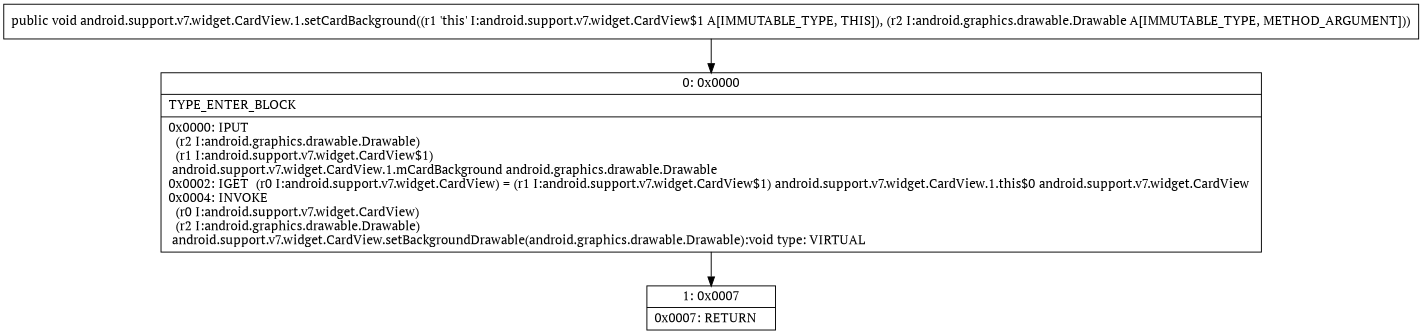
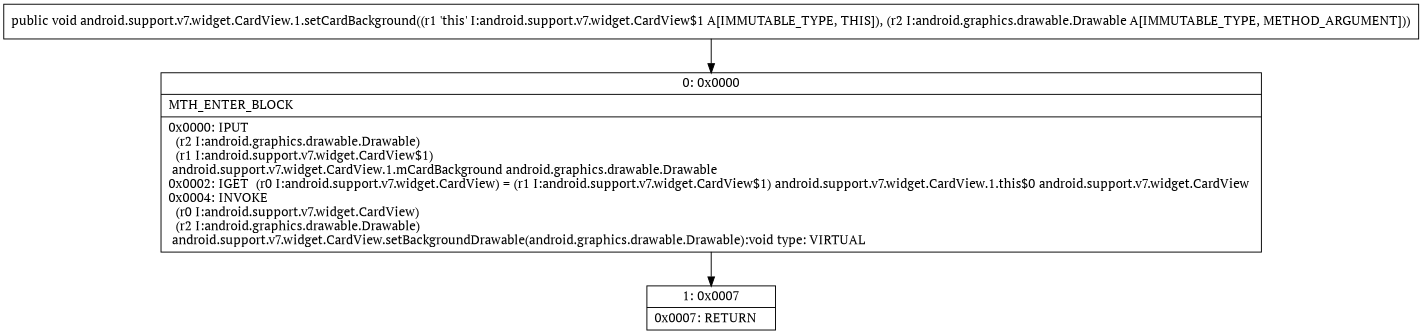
node "0: 0x0000": text "TYPE_ENTER_BLOCK" -> "MTH_ENTER_BLOCK"
